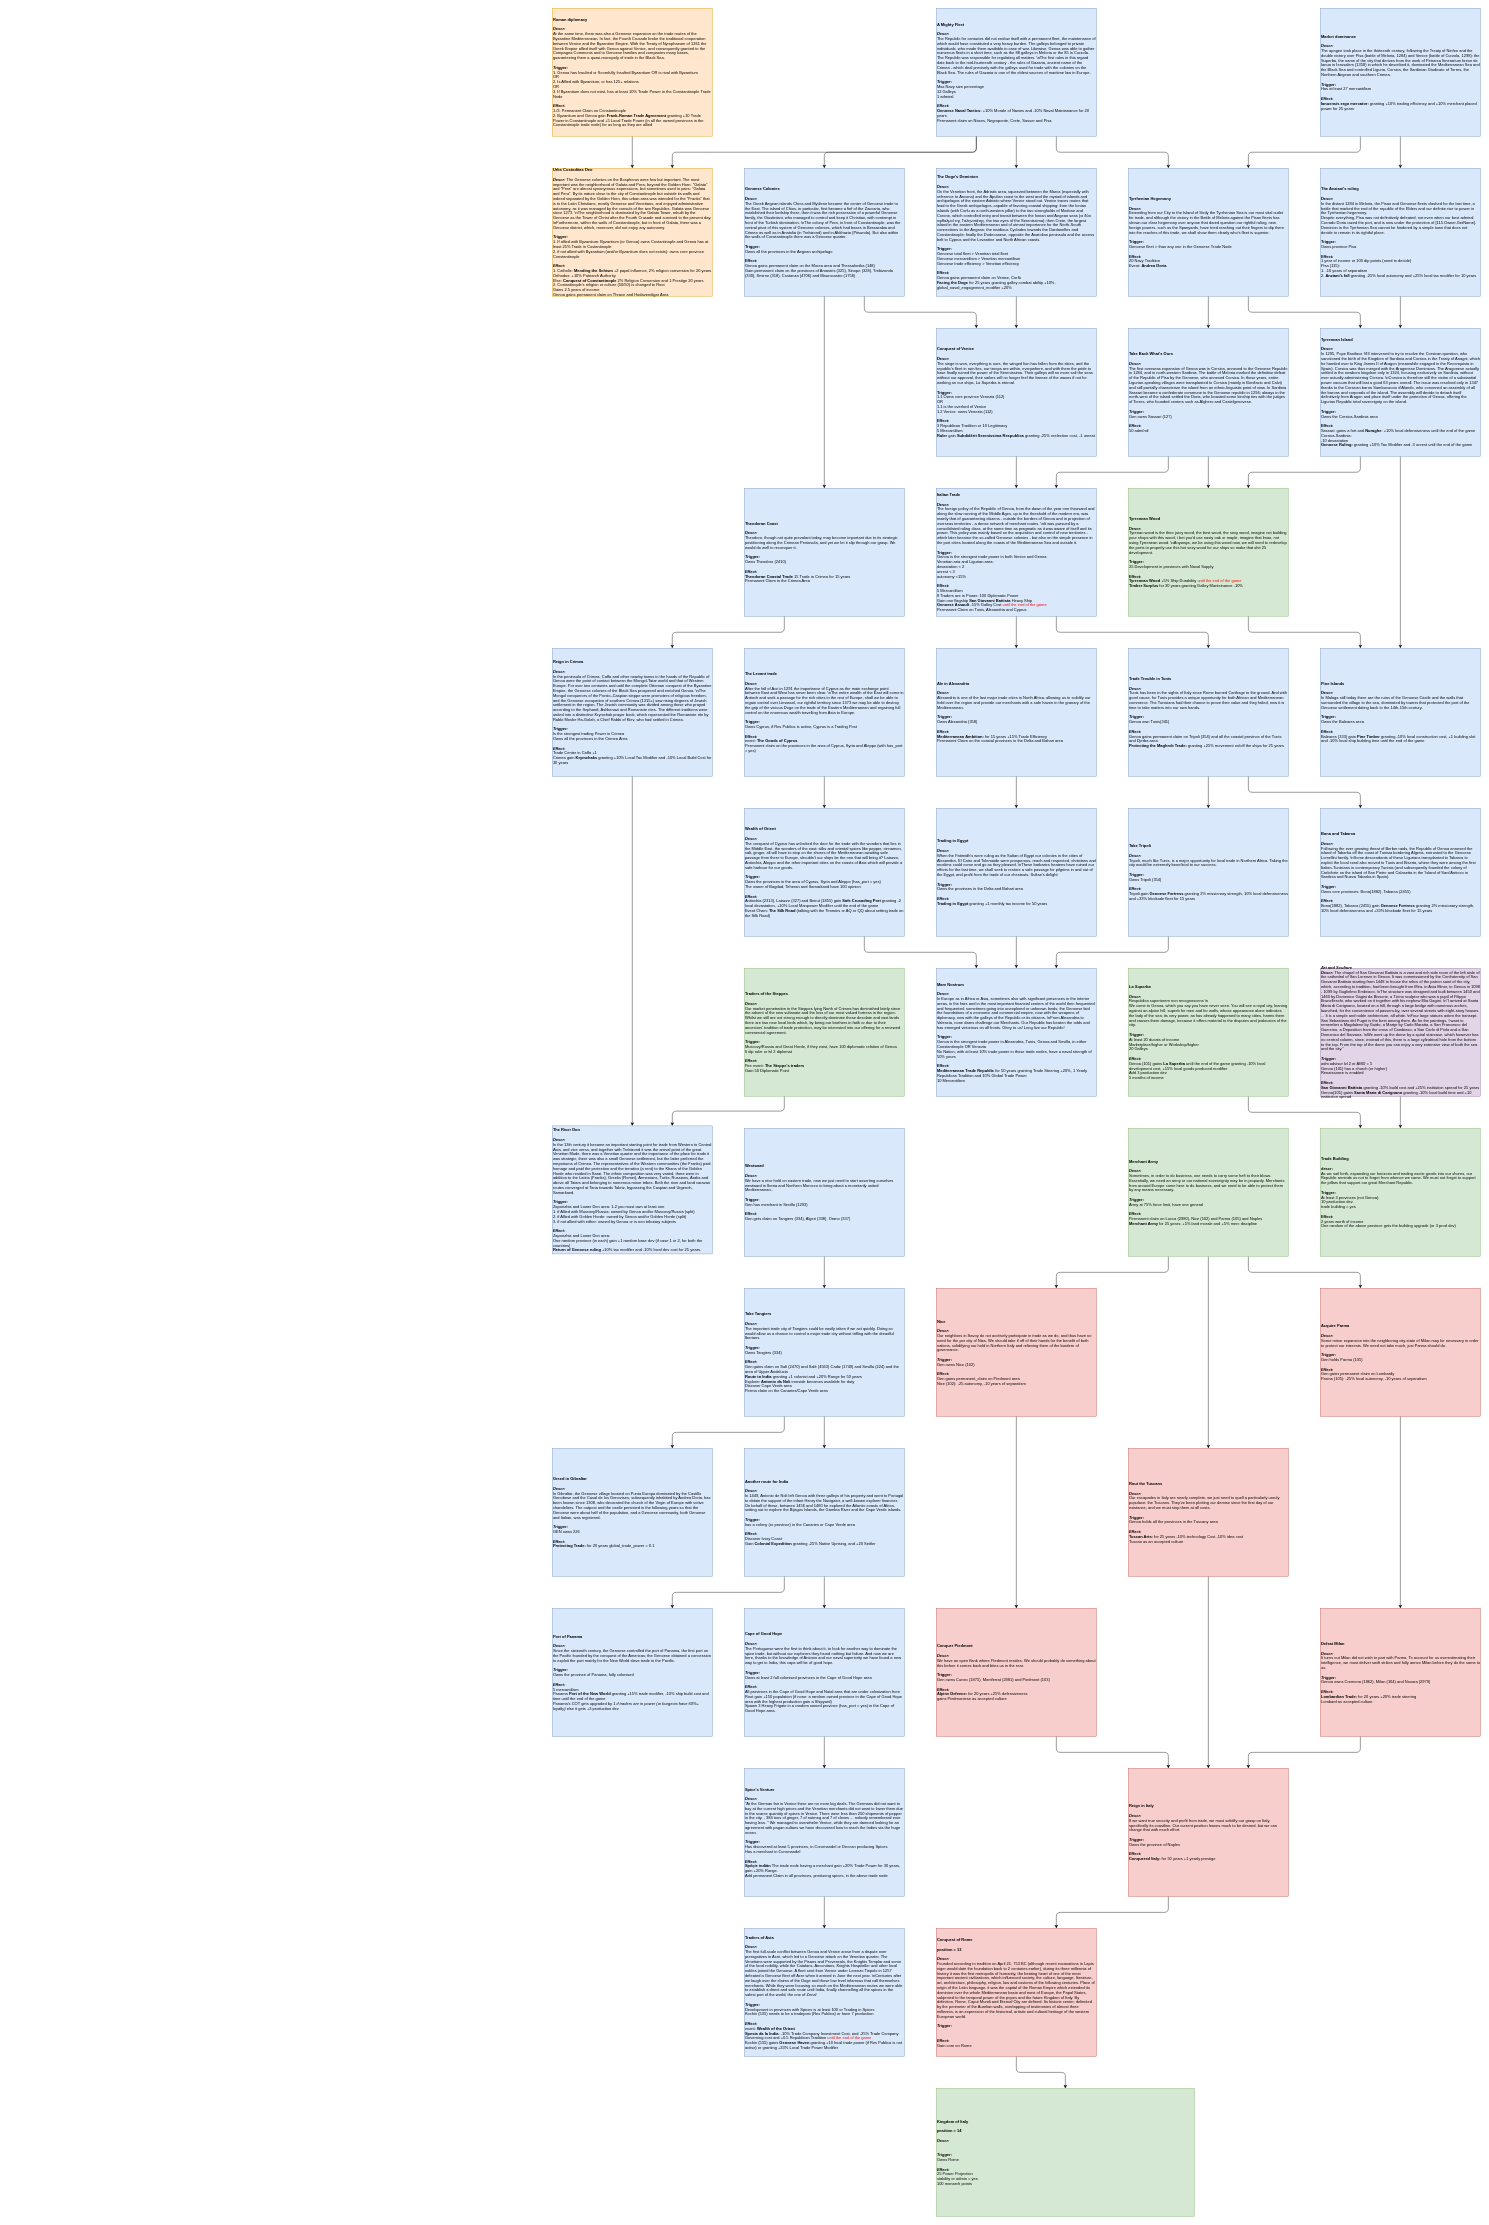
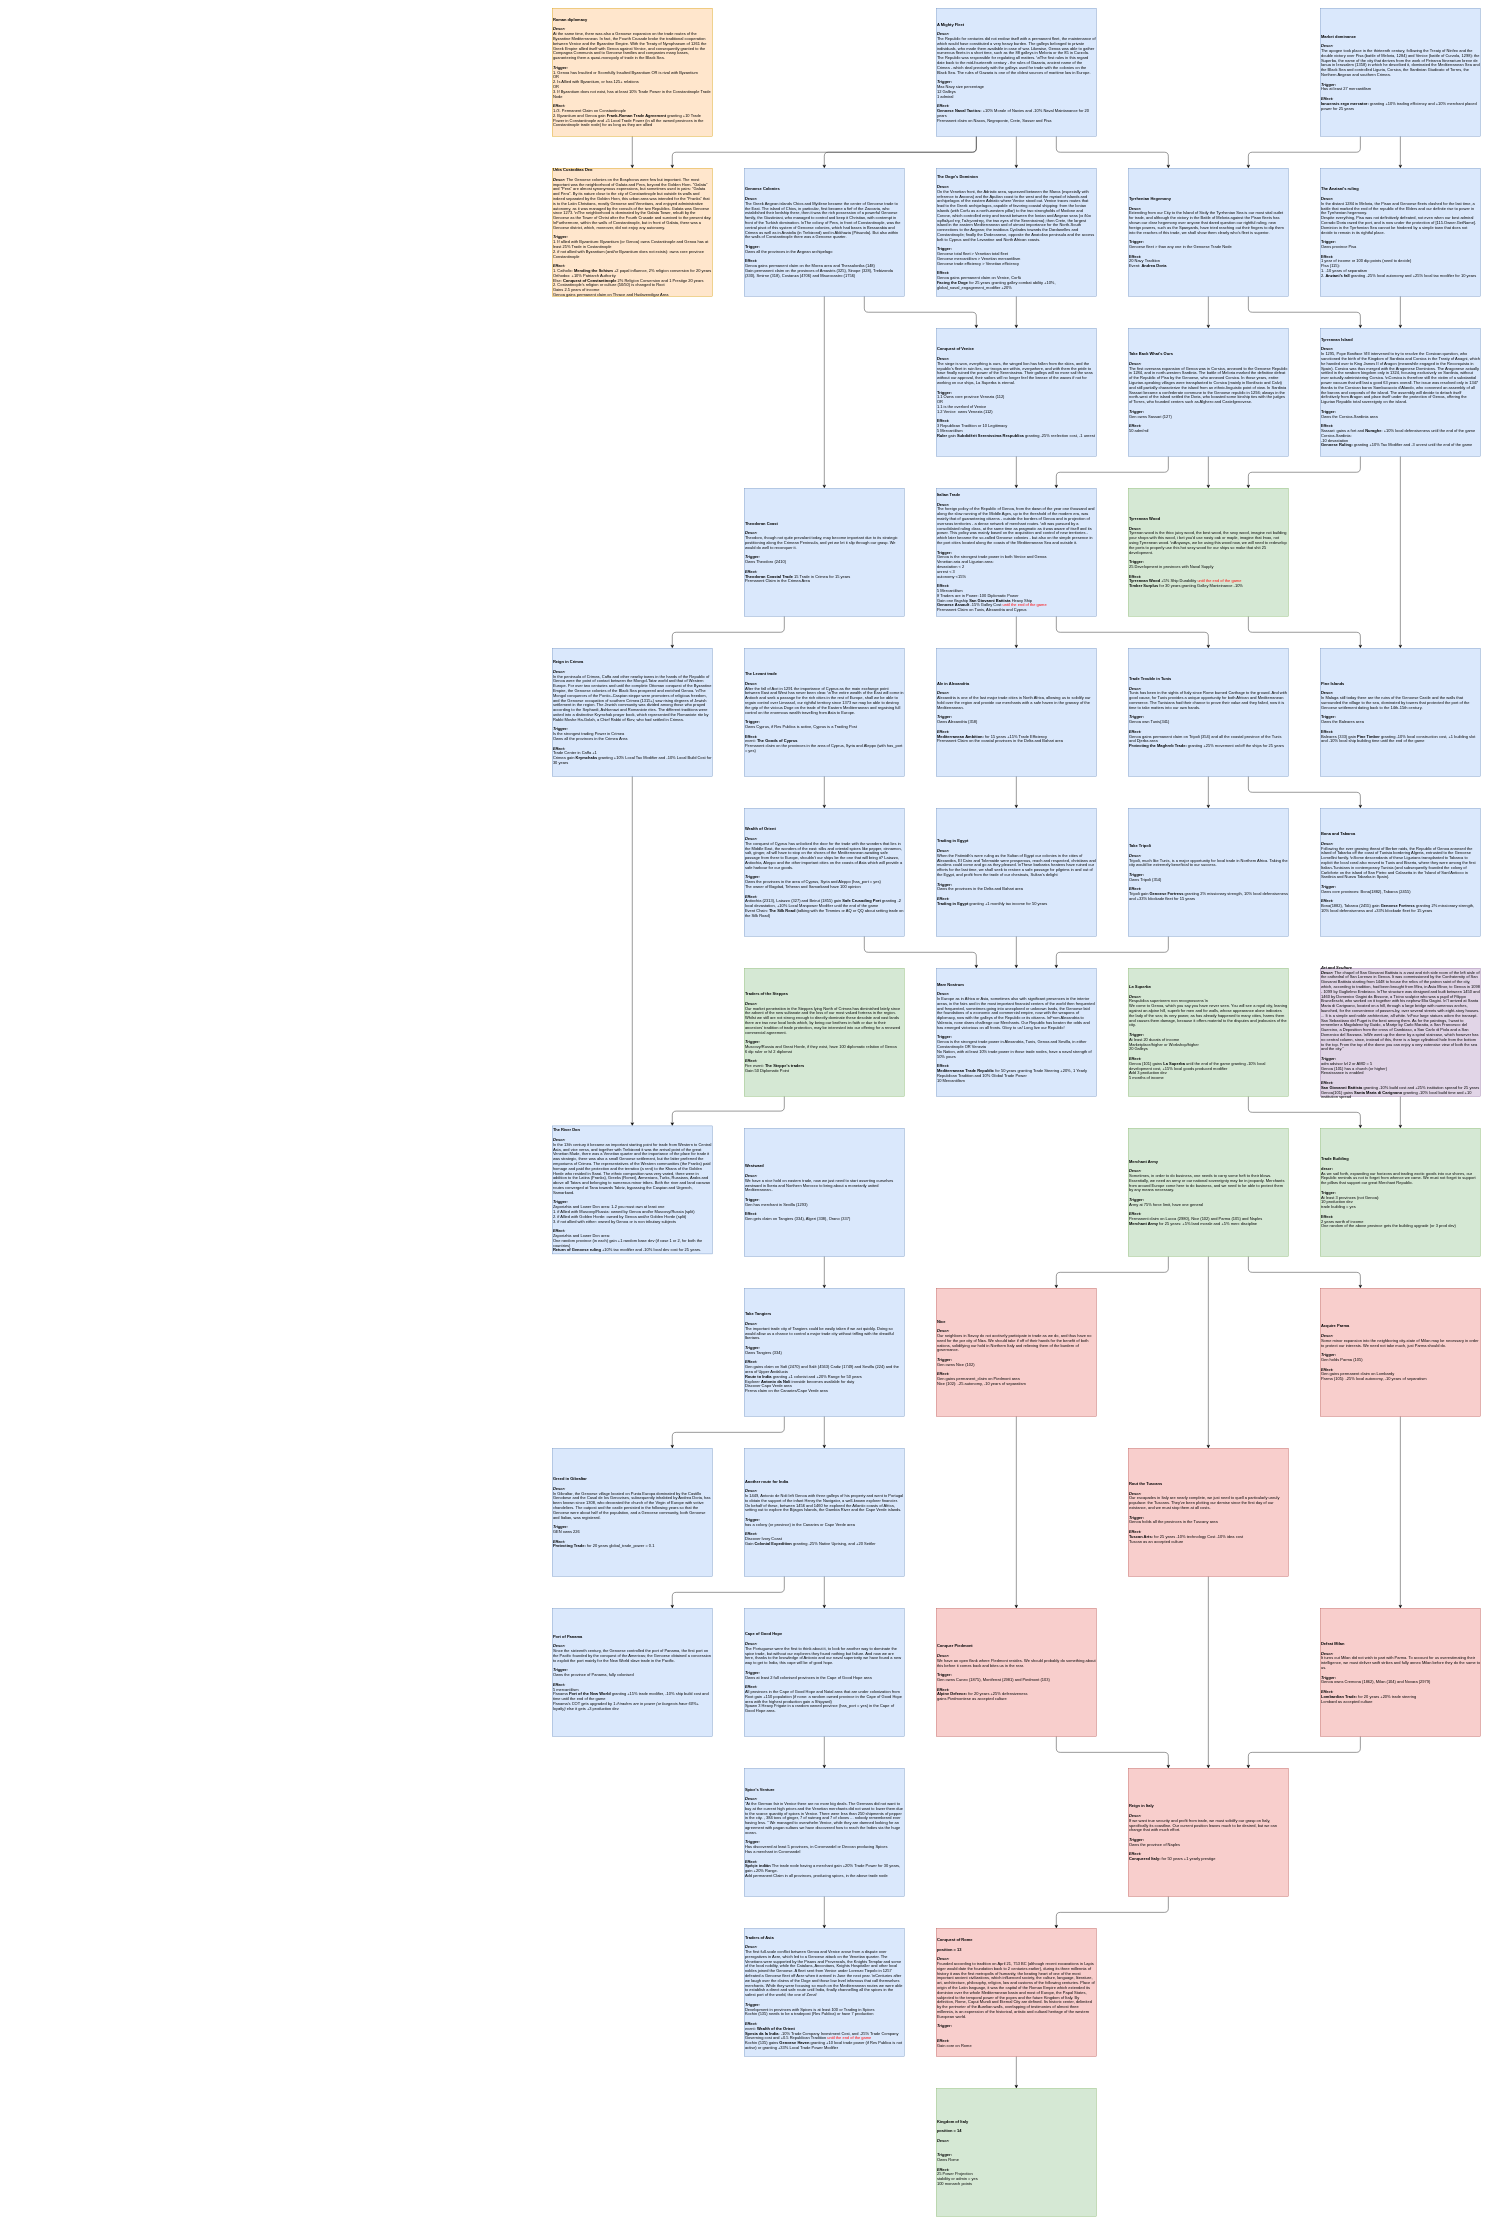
node "Kingdom of Italy position = 14 Descr: Trigger: Owns Rome Effect: 25 Power Projection stability or admin = yes 100 monarch points": size 258x128 -> 160x128
